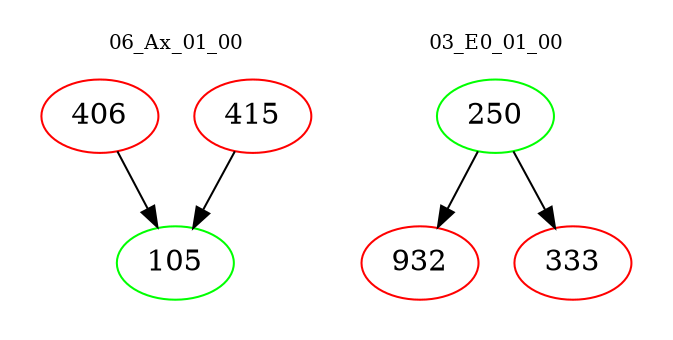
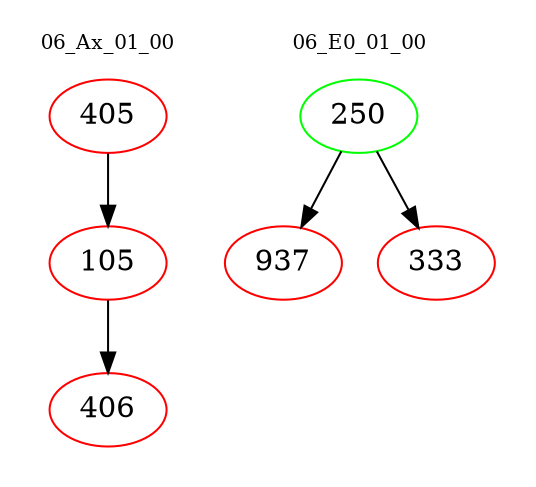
cluster "03_E0_01_00": label "03_E0_01_00" -> "06_E0_01_00"
node "415": label "415" -> "405"
edge "406" -> "105": reversed
node "105": color green -> red
node "932": label "932" -> "937"
